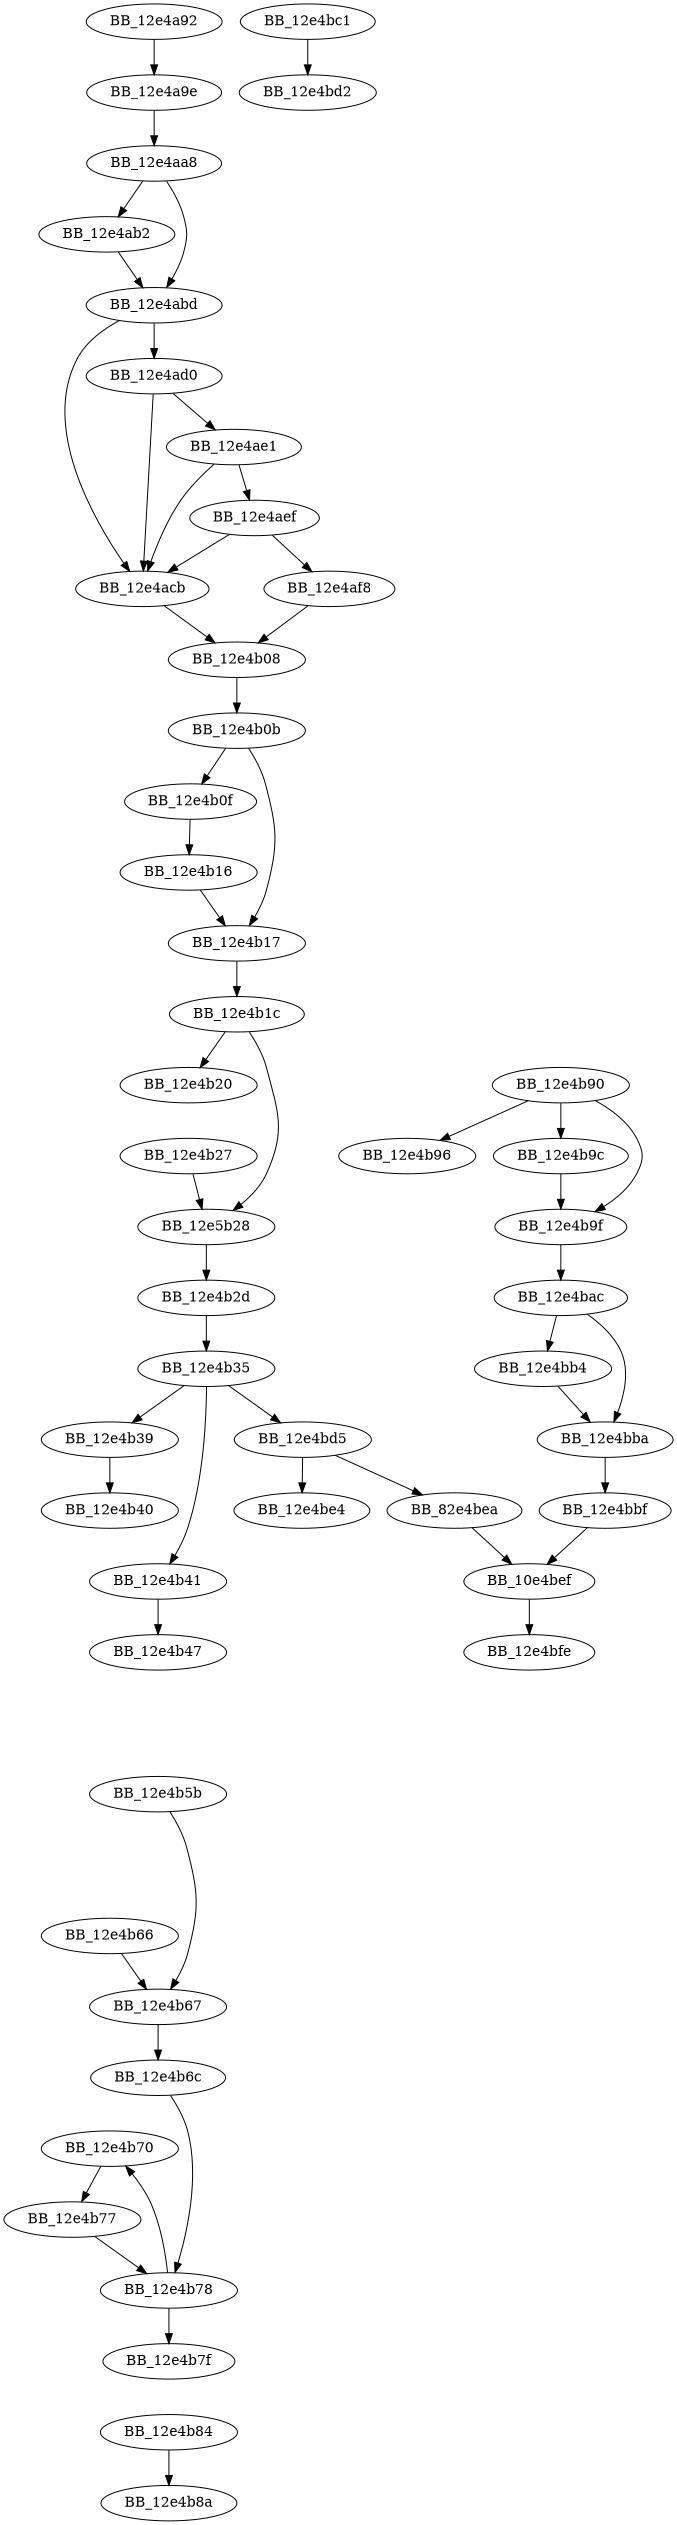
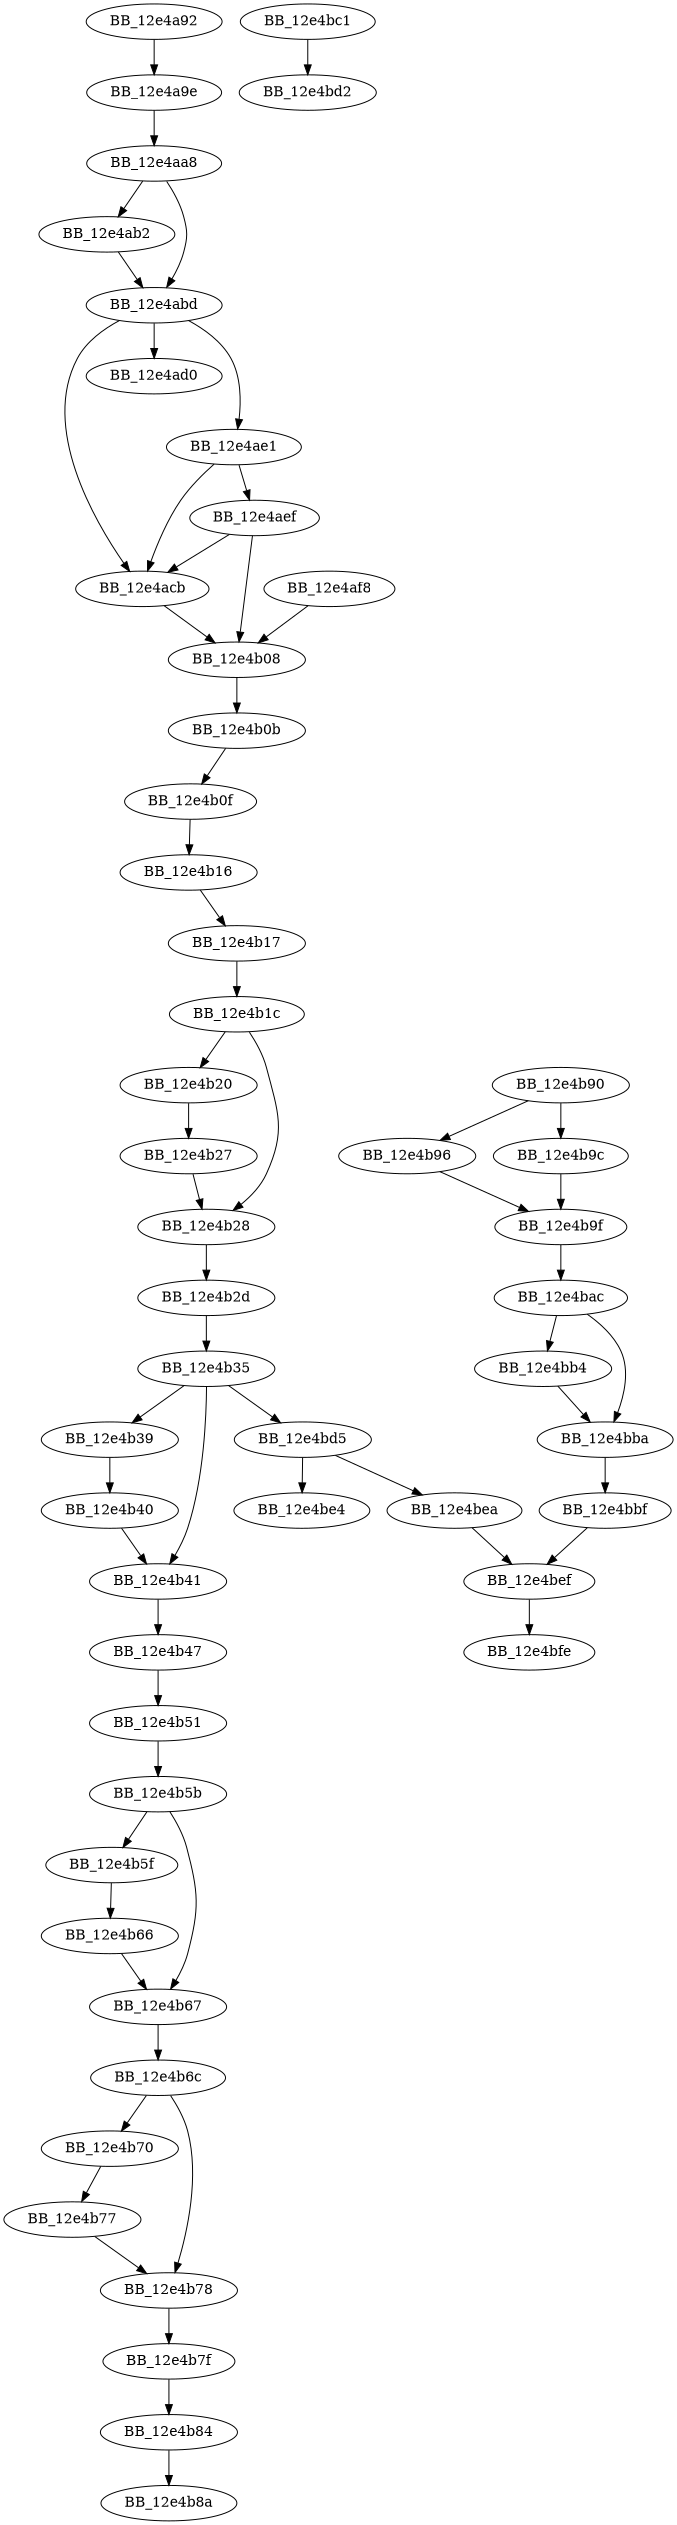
edge "BB_12e4ad0" -> "BB_12e4ae1": now "BB_12e4abd" -> "BB_12e4ae1"
edge "BB_12e4ad0" -> "BB_12e4acb": removed
edge "BB_12e4aef" -> "BB_12e4af8": now "BB_12e4aef" -> "BB_12e4b08"
edge "BB_12e4b0b" -> "BB_12e4b17": removed
edge "BB_12e4b20" -> "BB_12e4b27": added
edge "BB_12e4b90" -> "BB_12e4b9f": now "BB_12e4b96" -> "BB_12e4b9f"
node "BB_12e5b28": label "BB_12e5b28" -> "BB_12e4b28"
node "BB_82e4bea": label "BB_82e4bea" -> "BB_12e4bea"
edge "BB_12e4b40" -> "BB_12e4b41": added
node "BB_10e4bef": label "BB_10e4bef" -> "BB_12e4bef"
node "BB_12e4b51": added
node "BB_12e4b5f": added
edge "BB_12e4b78" -> "BB_12e4b70": now "BB_12e4b6c" -> "BB_12e4b70"
edge "BB_12e4b7f" -> "BB_12e4b84": added
